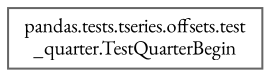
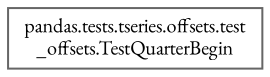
node "pandas.tests.tseries.offsets.test _quarter.TestQuarterBegin": label "pandas.tests.tseries.offsets.test _quarter.TestQuarterBegin" -> "pandas.tests.tseries.offsets.test _offsets.TestQuarterBegin"
